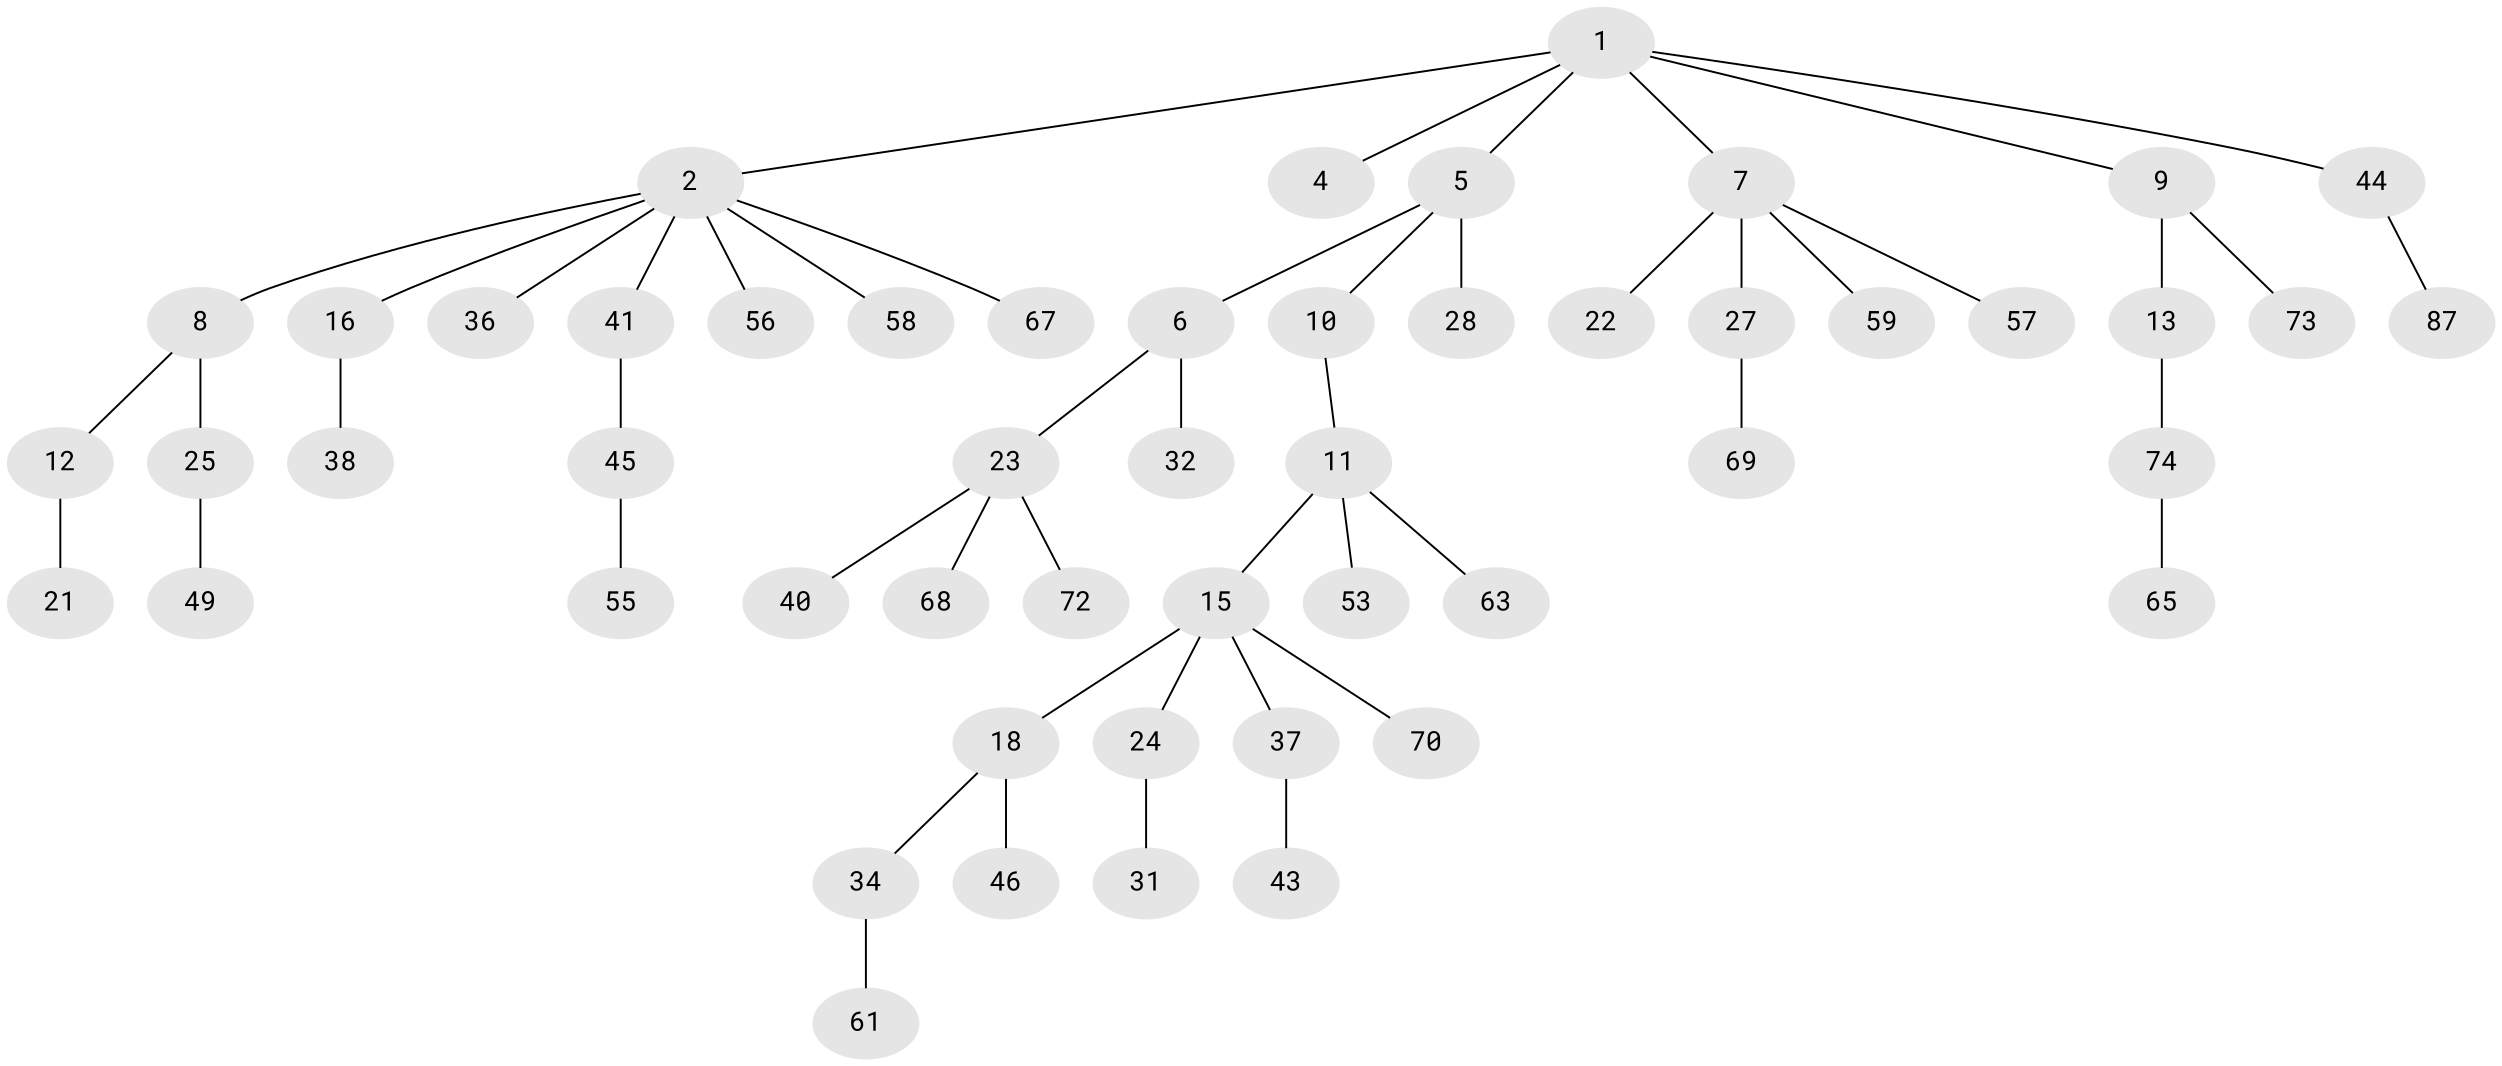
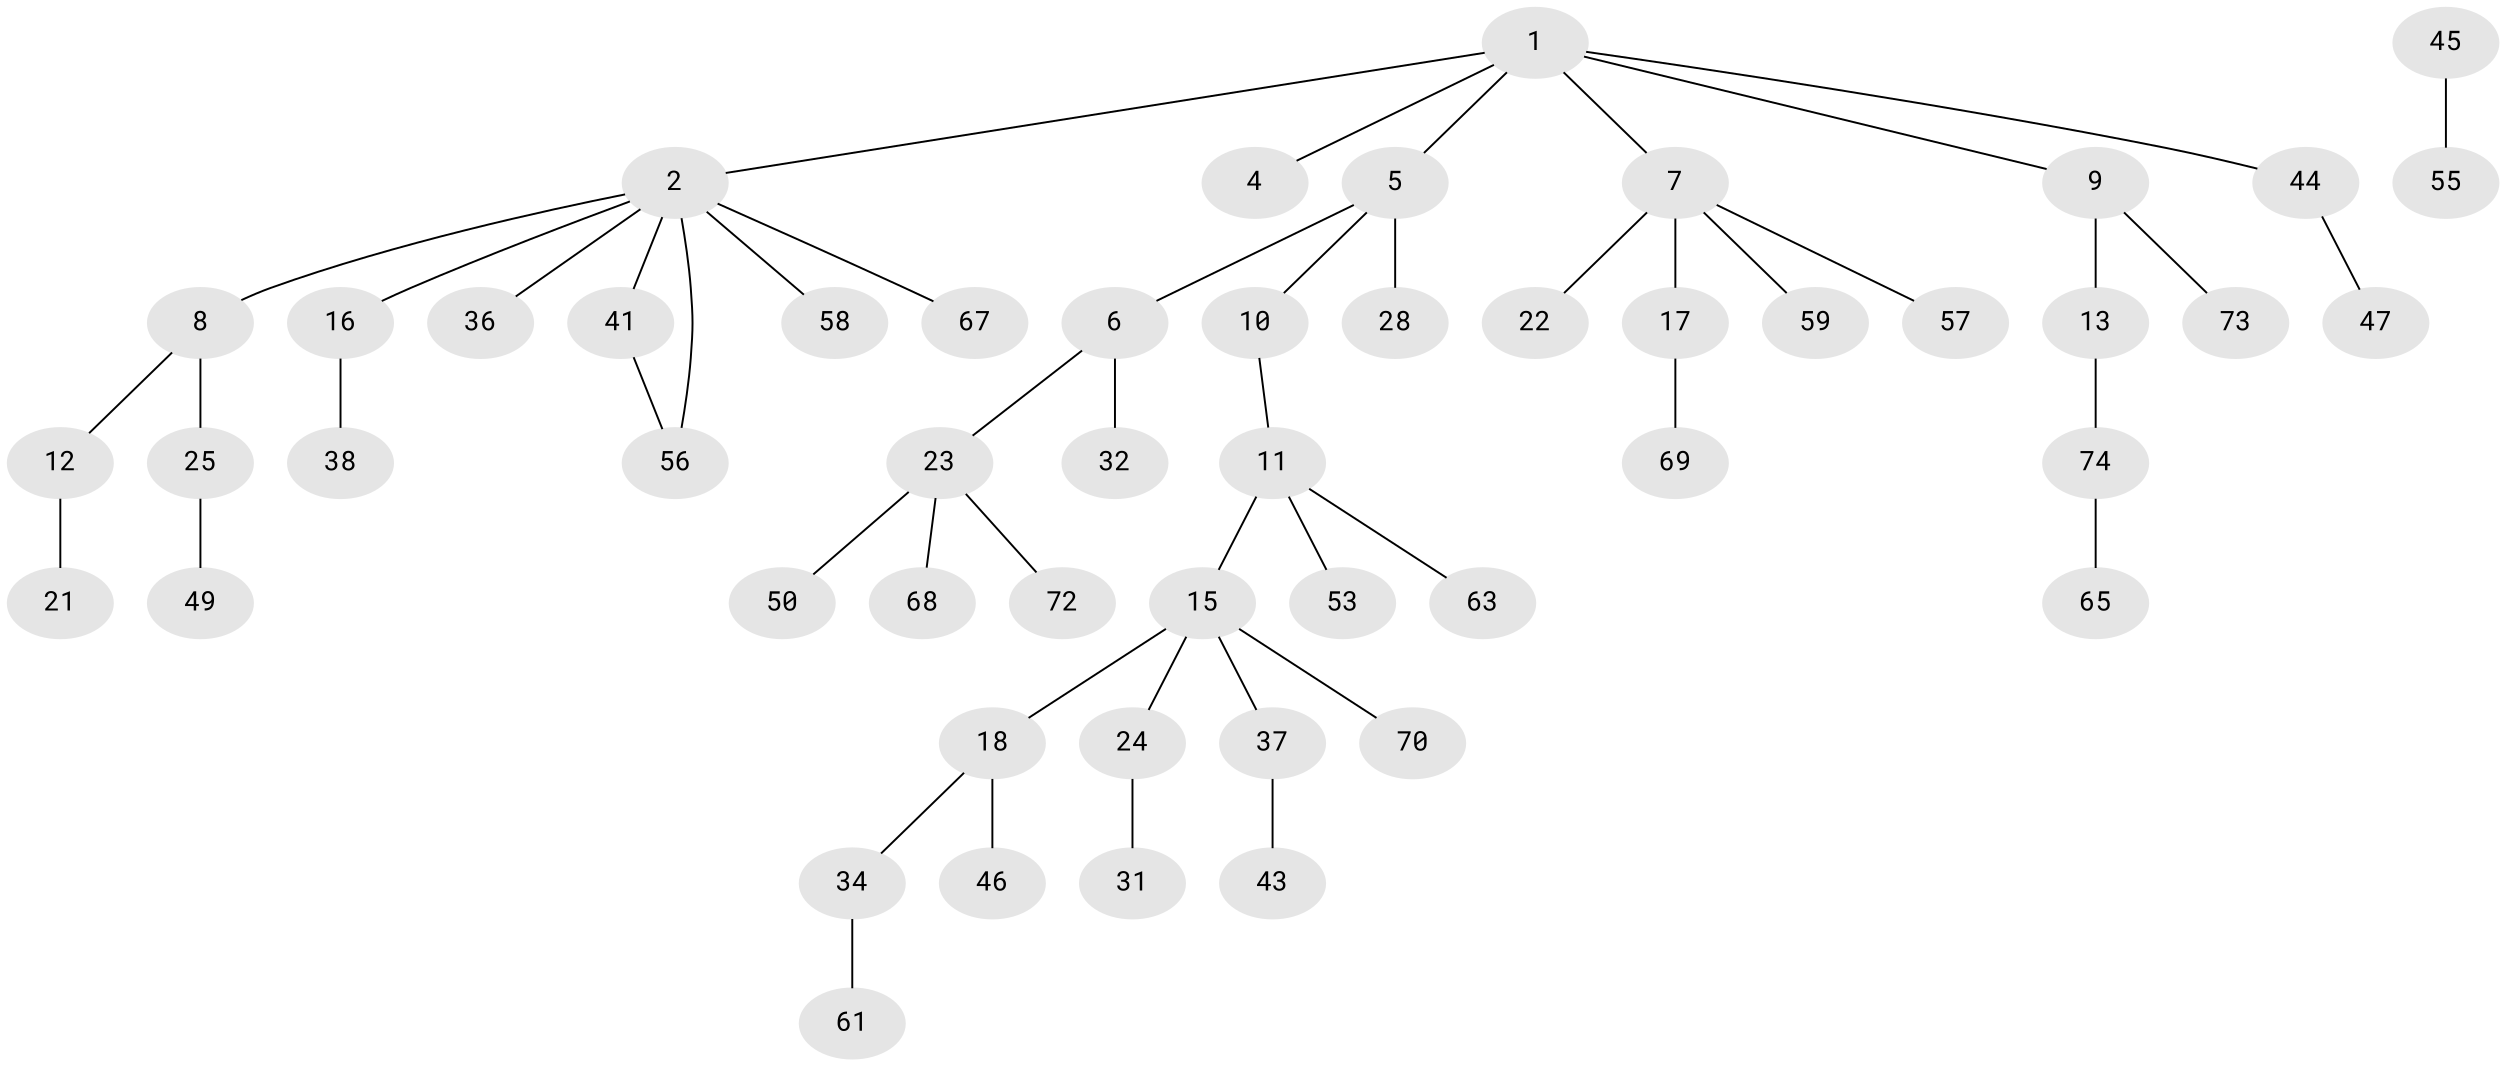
node "27": label "27" -> "17"
node "87": label "87" -> "47"
edge "41" -- "45": now "41" -- "56"
node "40": label "40" -> "50"
